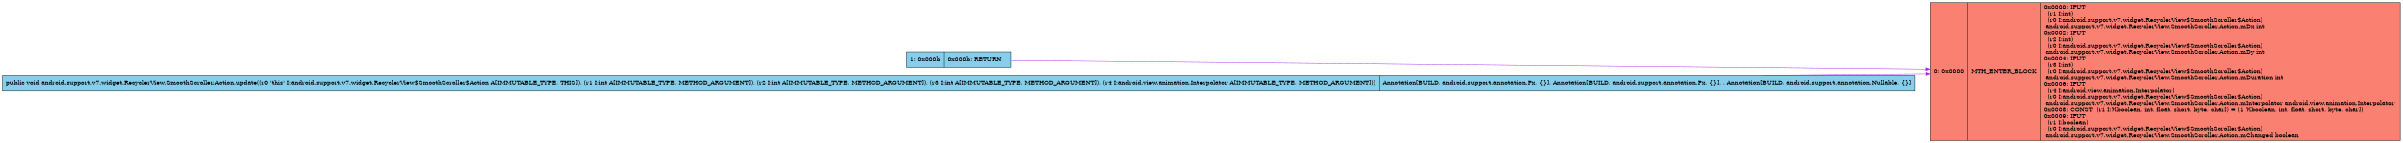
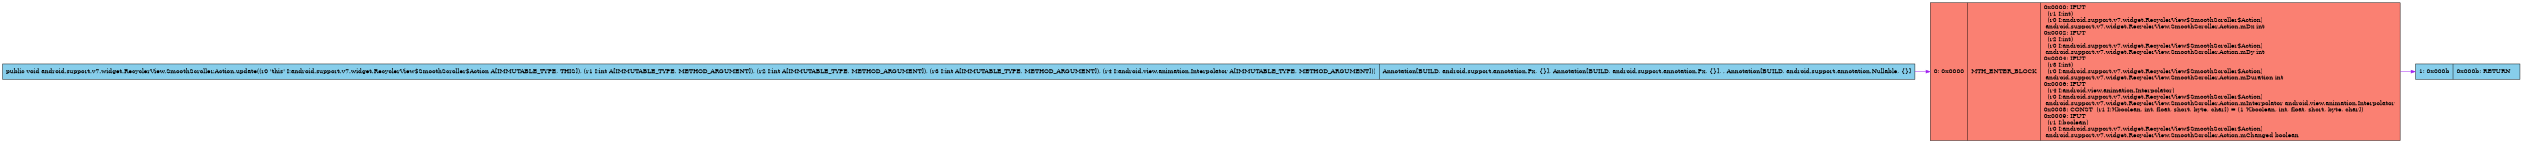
edge "1: 0x000b" -> "0: 0x0000": reversed
